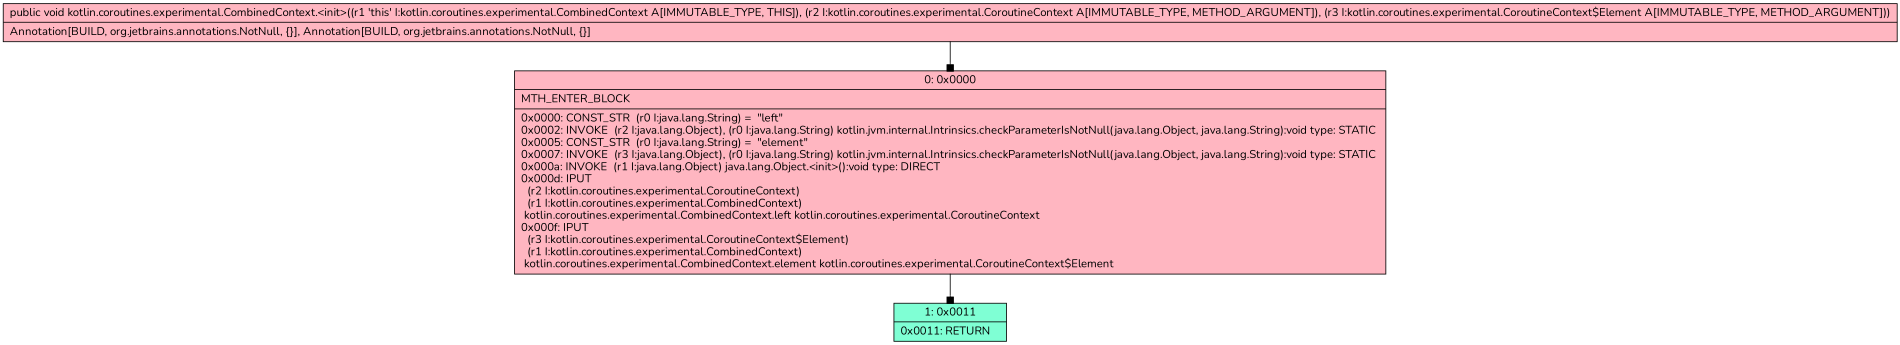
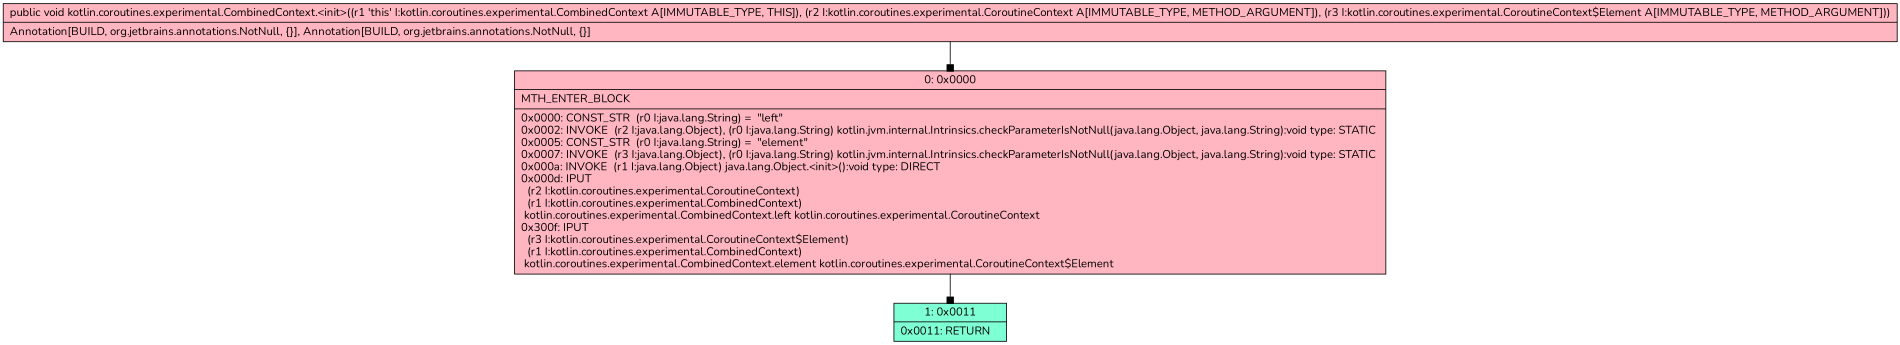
node "0: 0x0000": text "0x000f: IPUT" -> "0x300f: IPUT"
